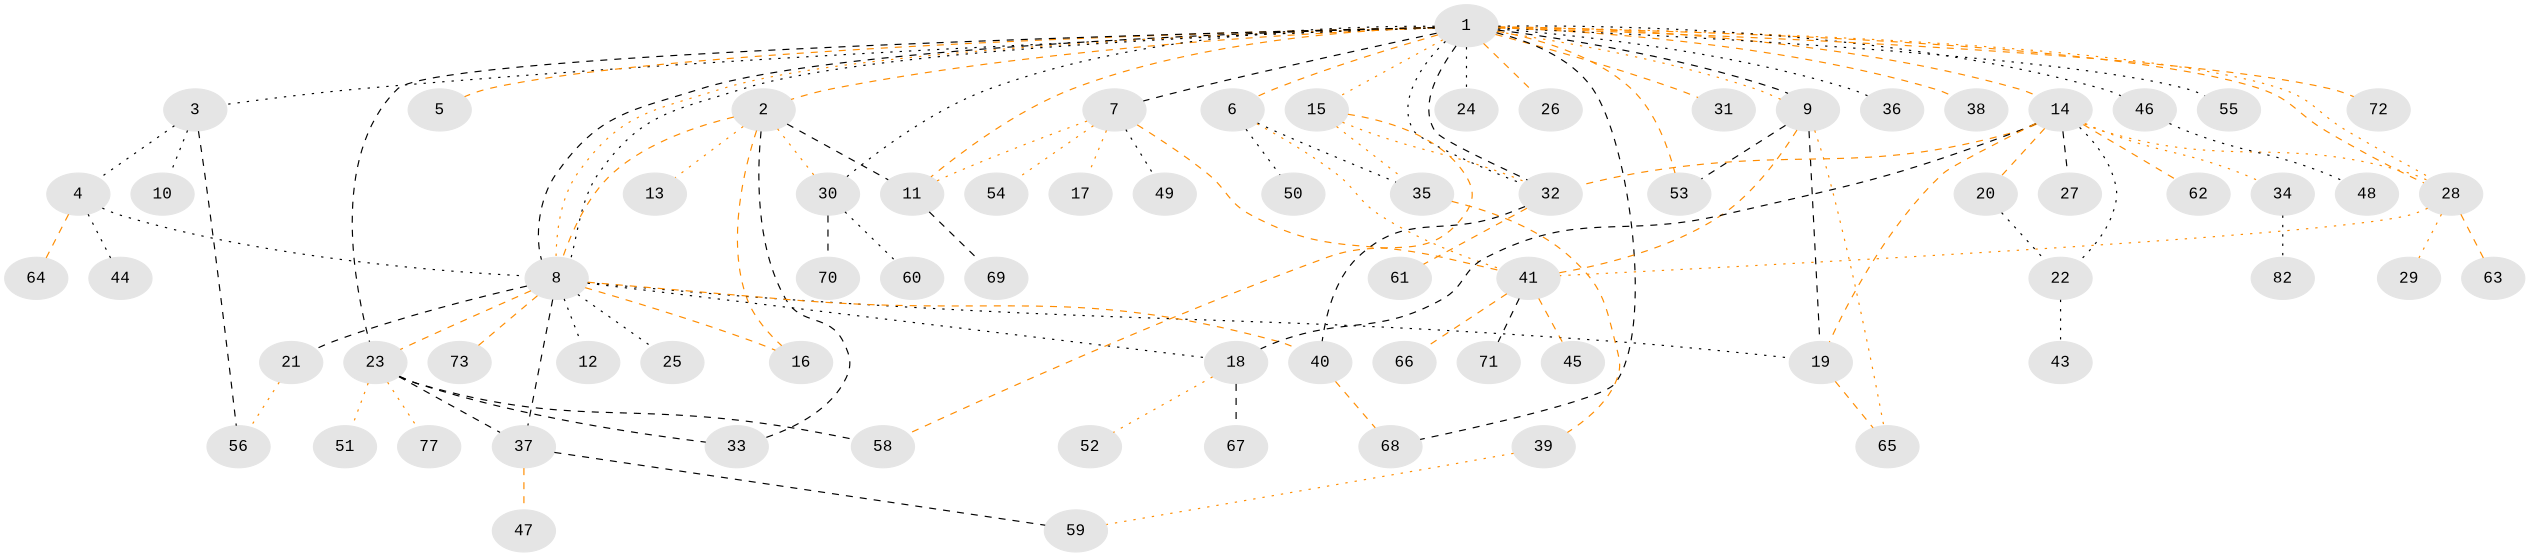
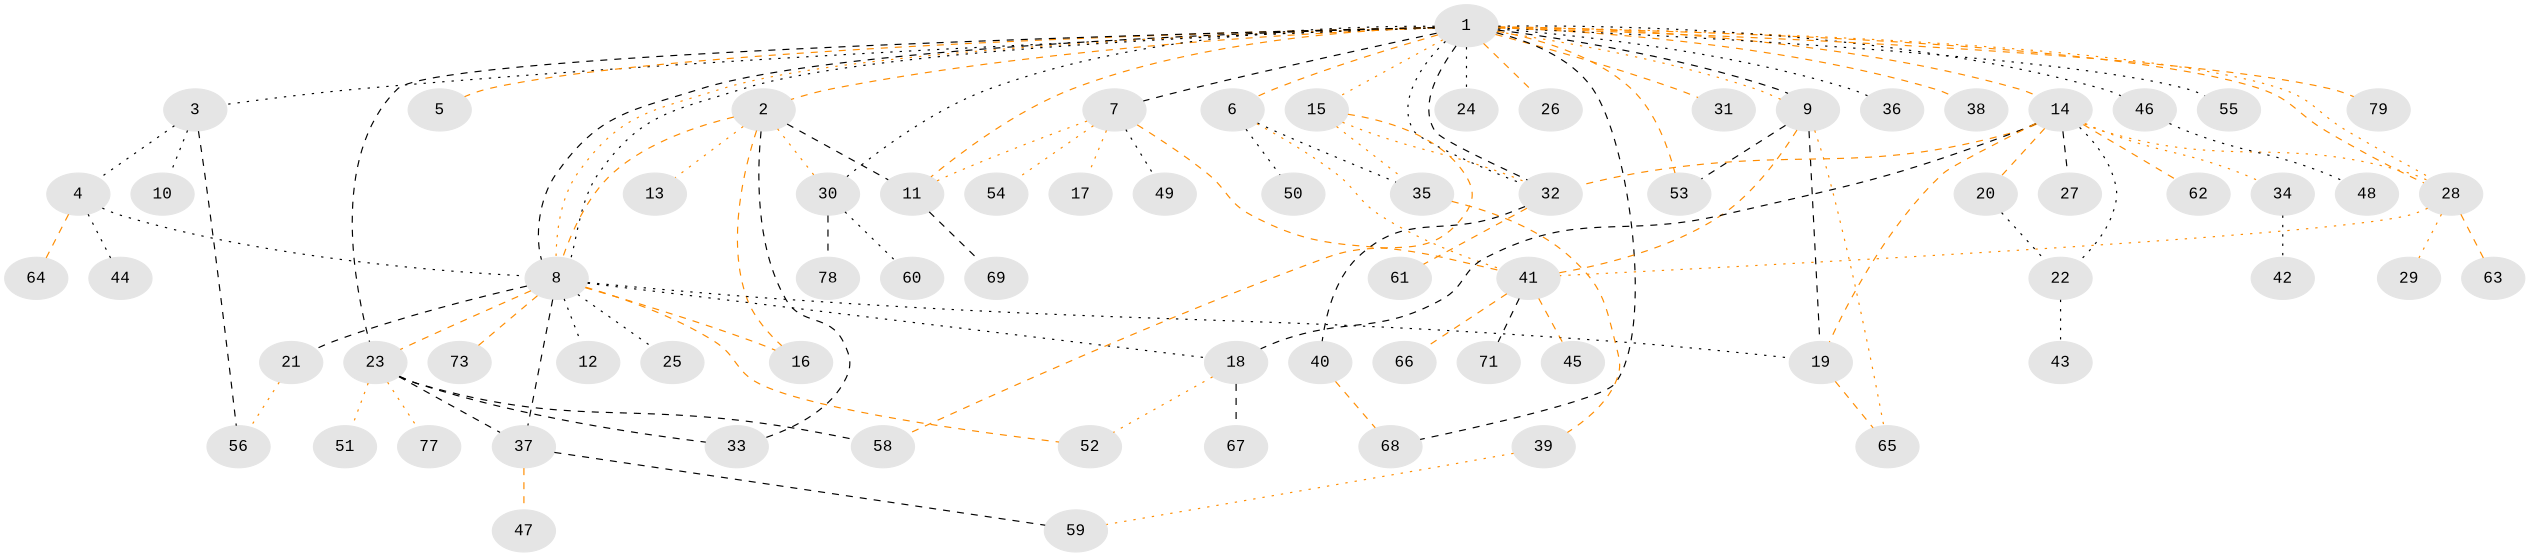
node "72": label "72" -> "79"
node "70": label "70" -> "78"
node "82": label "82" -> "42"
edge "8" -- "40": now "8" -- "52"
